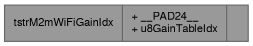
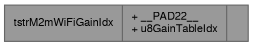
node "tstrM2mWiFiGainIdx": text "+ __PAD24__" -> "+ __PAD22__"
